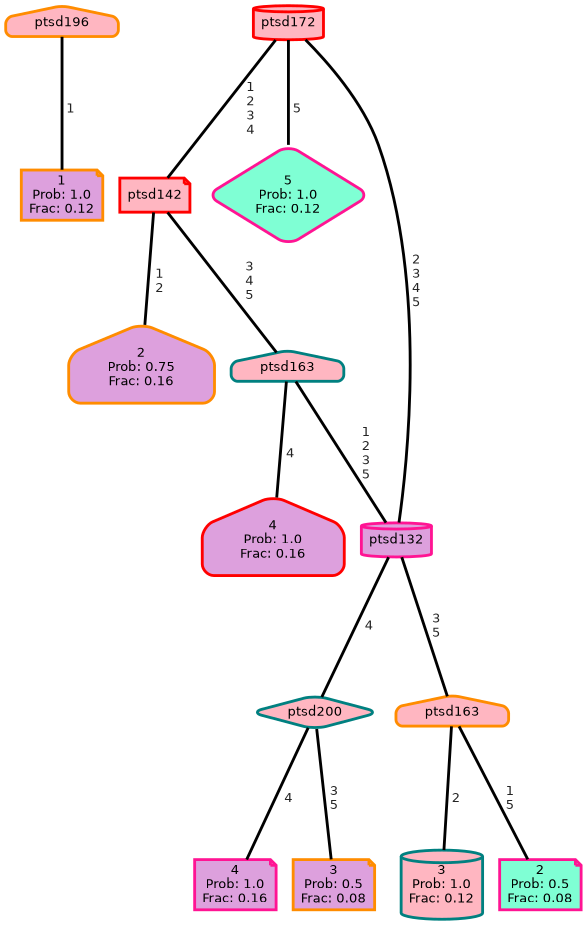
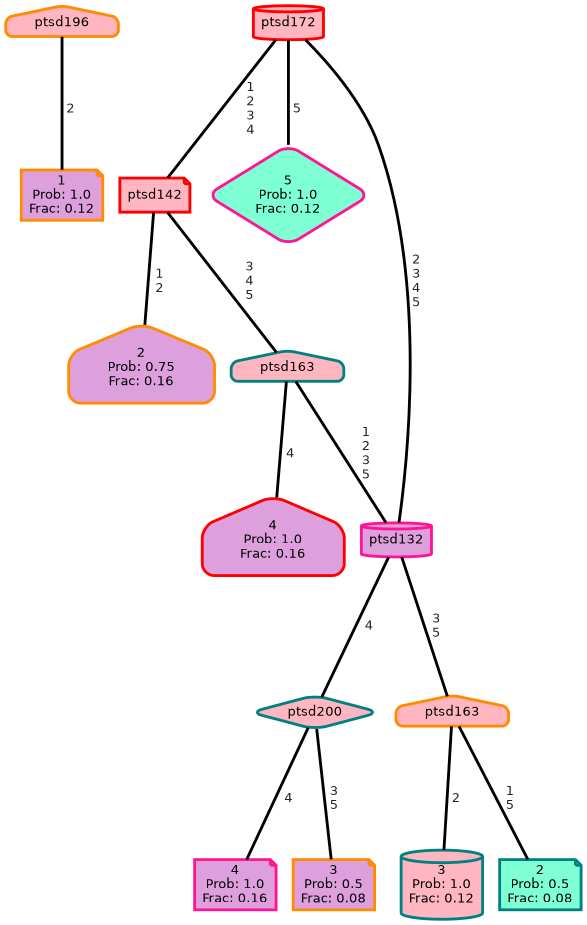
edge "ptsd196" -- "1 Prob: 1.0 Frac: 0.12": label " 1" -> " 2"
node "2 Prob: 0.5 Frac: 0.08": color deeppink -> teal
